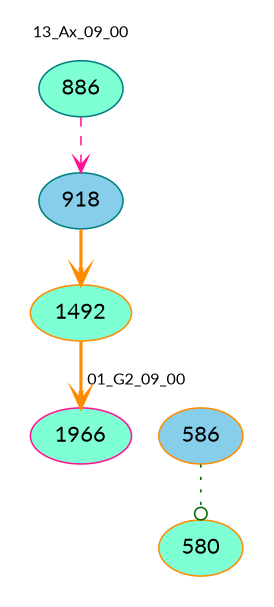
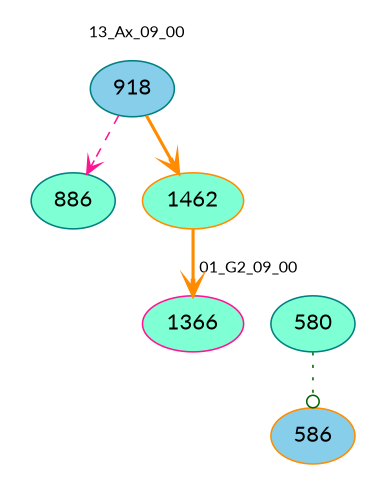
edge "886" -> "918": reversed
node "1492": label "1492" -> "1462"
node "1966": label "1966" -> "1366"
edge "586" -> "580": reversed
node "580": color darkorange -> teal
